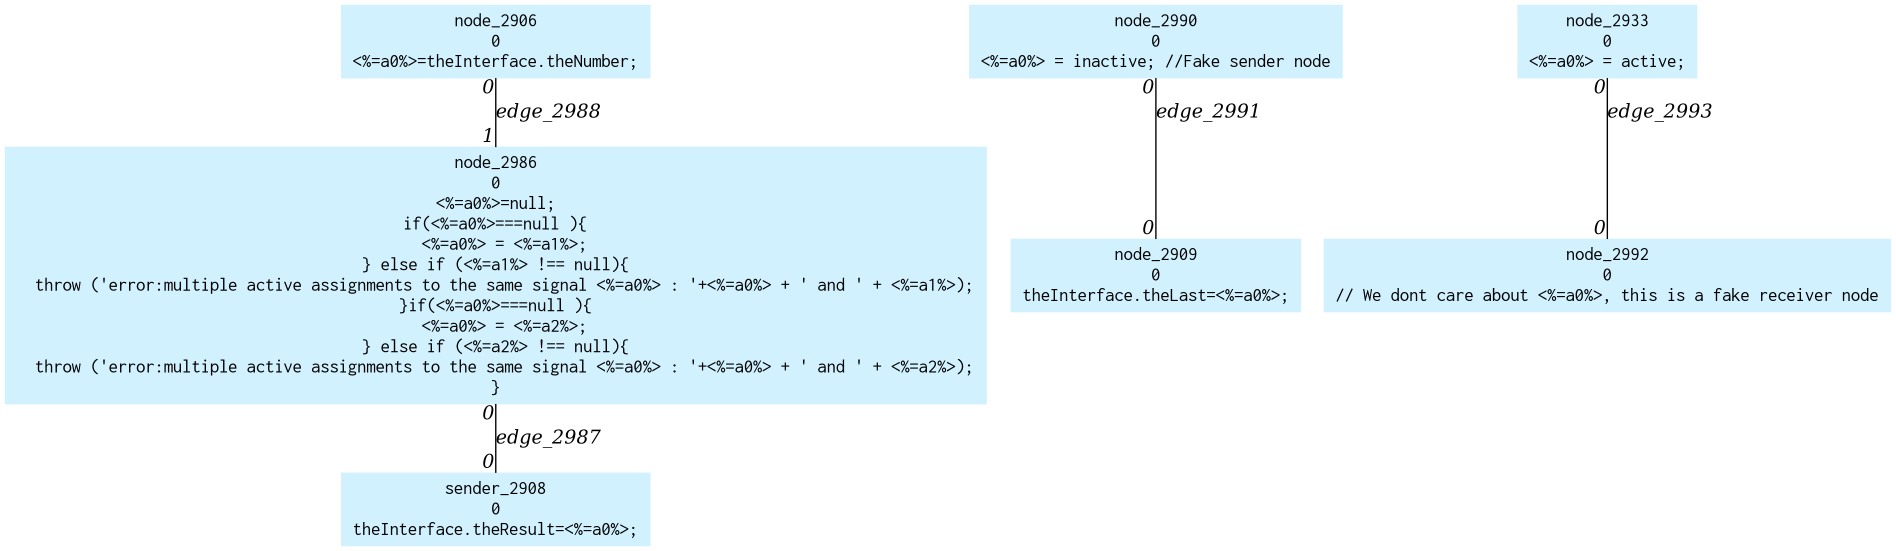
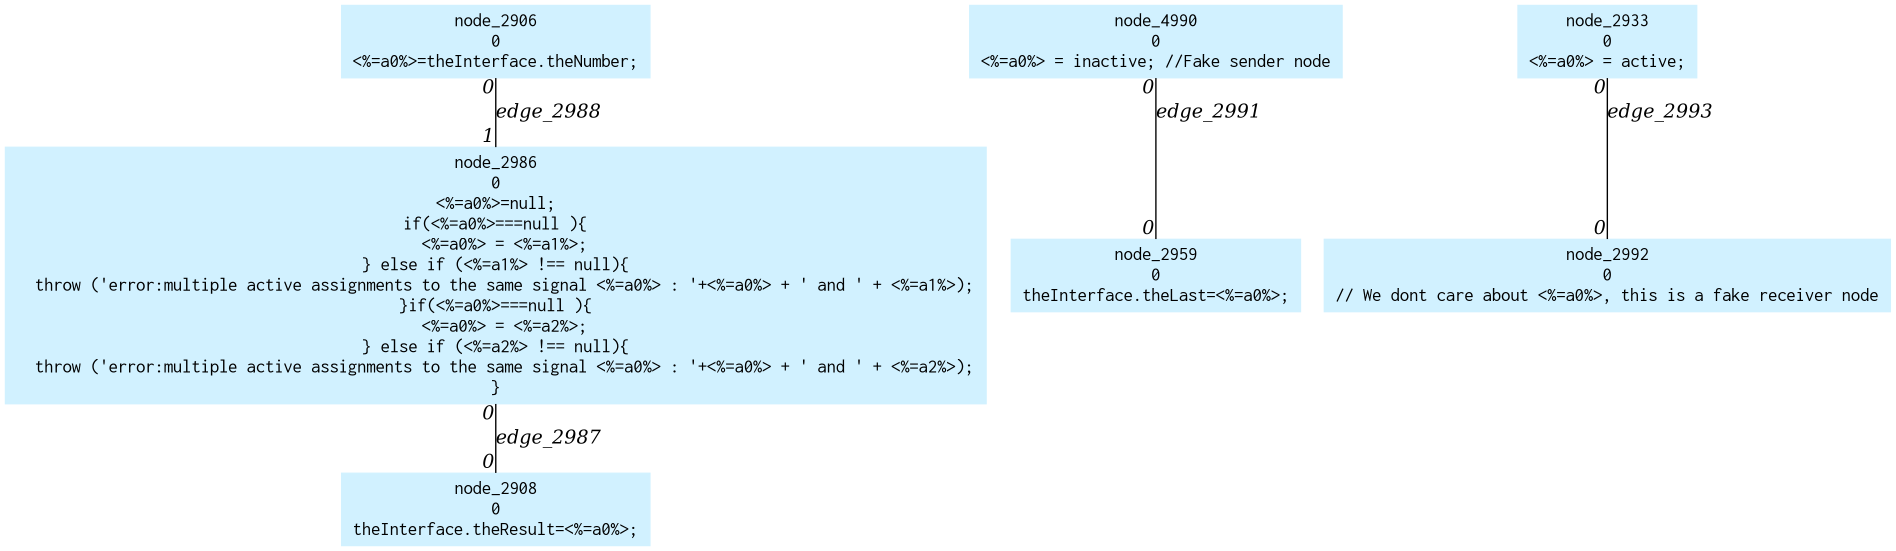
node "node_2990 0 <%=a0%> = inactive; //Fake sender node": label "node_2990 0 <%=a0%> = inactive; //Fake sender node" -> "node_4990 0 <%=a0%> = inactive; //Fake sender node"
node "node_2909 0 theInterface.theLast=<%=a0%>;": label "node_2909 0 theInterface.theLast=<%=a0%>;" -> "node_2959 0 theInterface.theLast=<%=a0%>;"
node "sender_2908 0 theInterface.theResult=<%=a0%>;": label "sender_2908 0 theInterface.theResult=<%=a0%>;" -> "node_2908 0 theInterface.theResult=<%=a0%>;"
